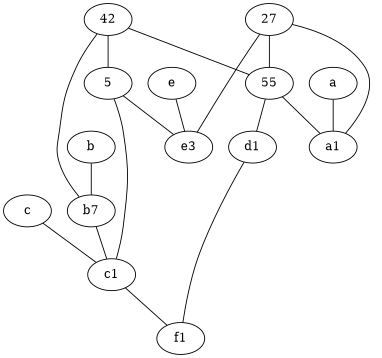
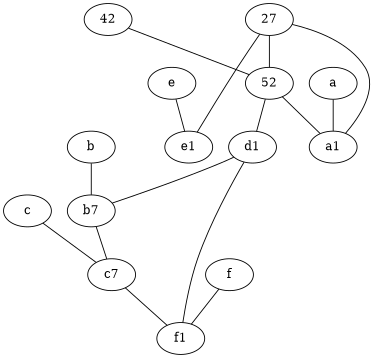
node "5": removed
node "55": label "55" -> "52"
edge "42" -- "b7": now "d1" -- "b7"
node "e3": label "e3" -> "e1"
node "c1": label "c1" -> "c7"
node "f": added
